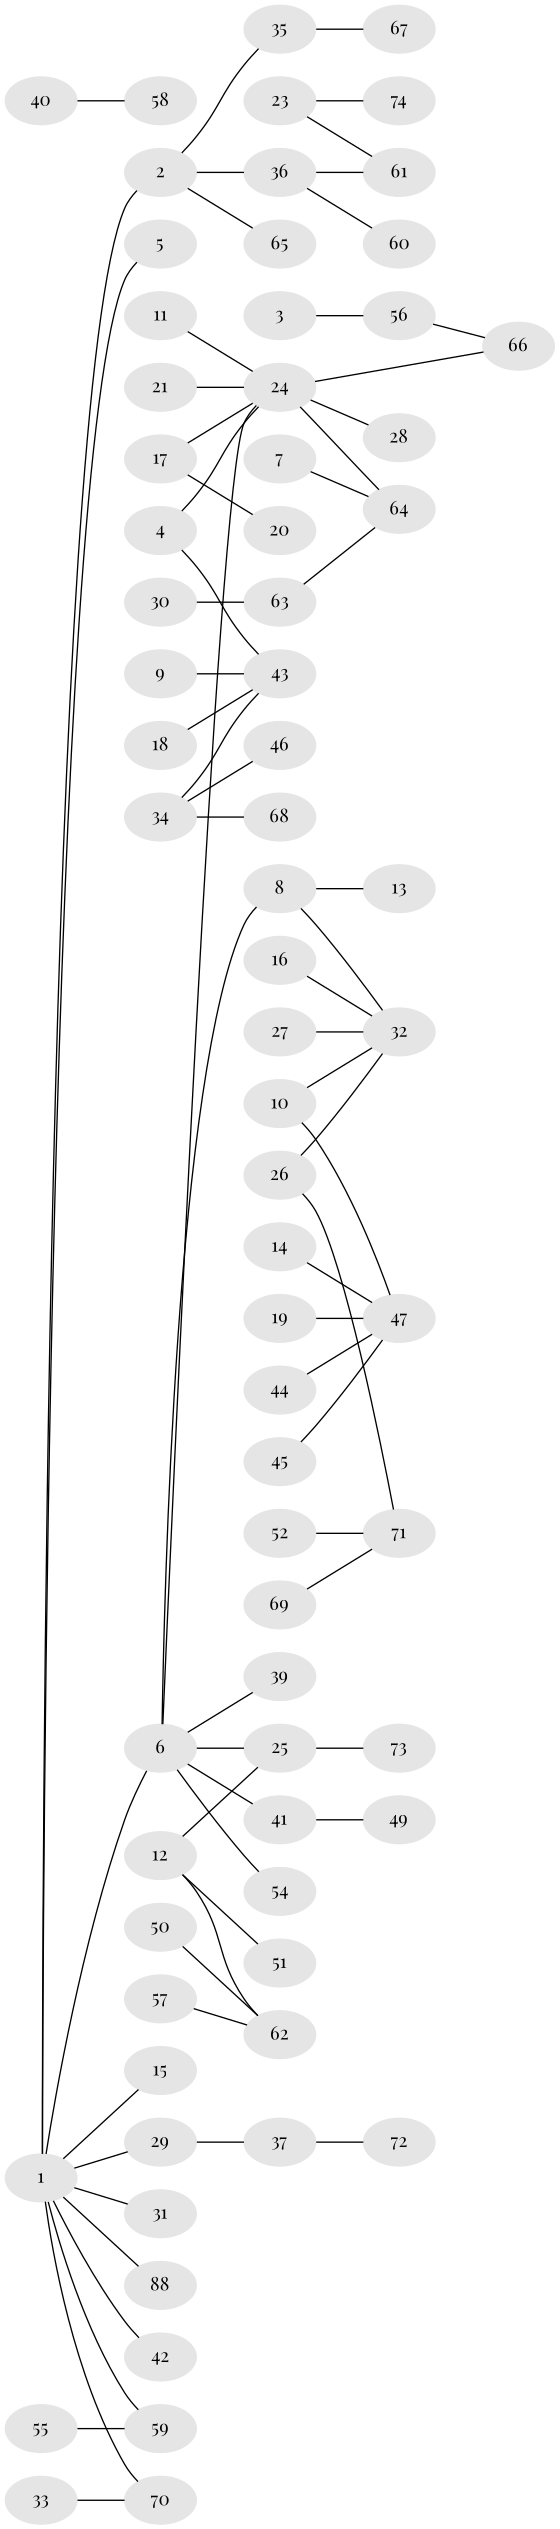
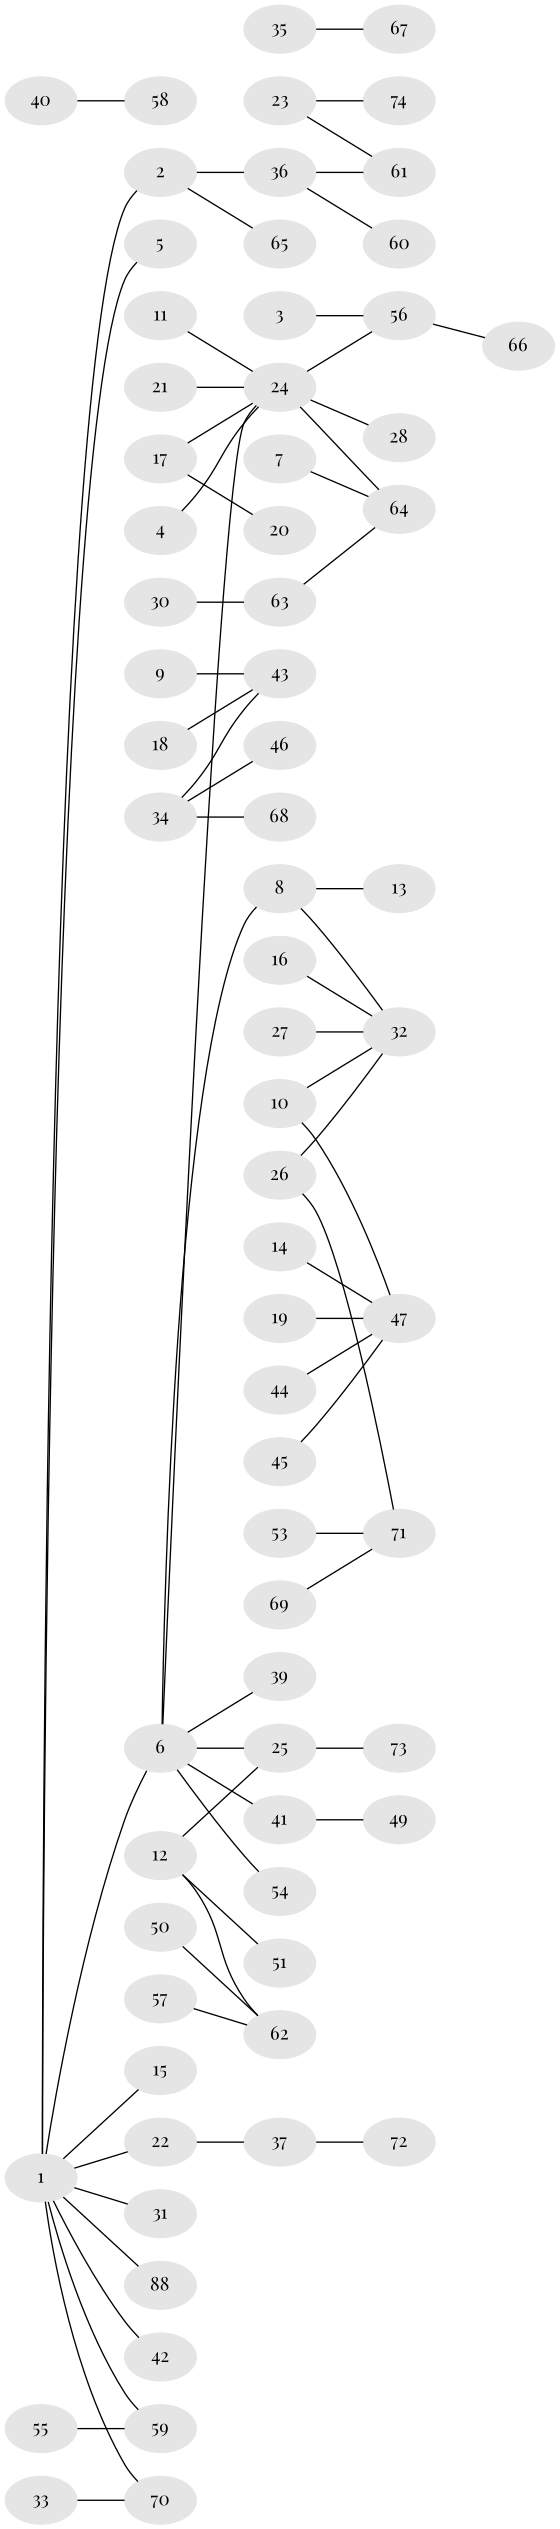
edge "35" -- "2": removed
edge "66" -- "24": now "56" -- "24"
edge "4" -- "43": removed
node "52": label "52" -> "53"
node "29": label "29" -> "22"
